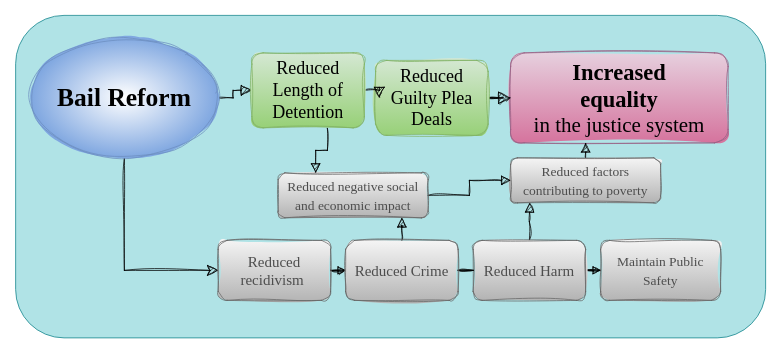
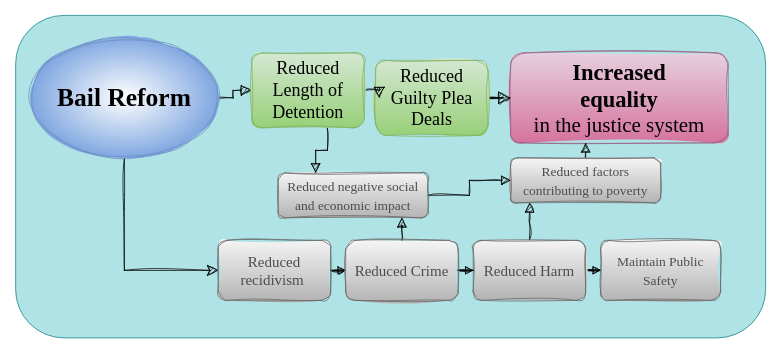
edge "Reduced Crime" -- "Reduced Harm": arrowhead none -> block
